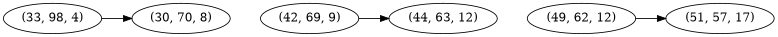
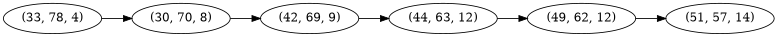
node "(33, 98, 4)": label "(33, 98, 4)" -> "(33, 78, 4)"
edge "(30, 70, 8)" -> "(42, 69, 9)": added
edge "(44, 63, 12)" -> "(49, 62, 12)": added
node "(51, 57, 17)": label "(51, 57, 17)" -> "(51, 57, 14)"
